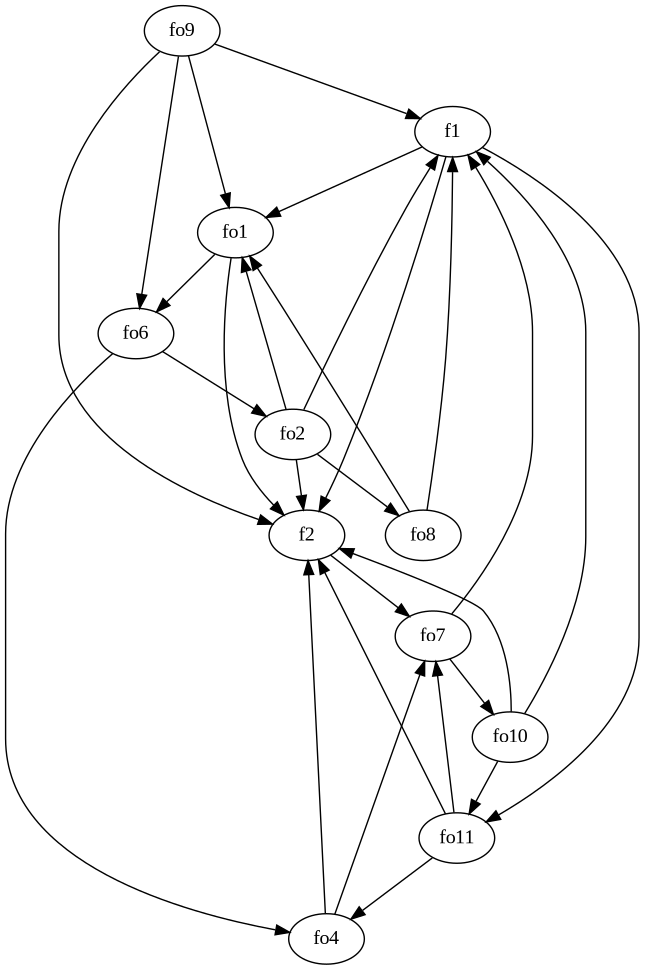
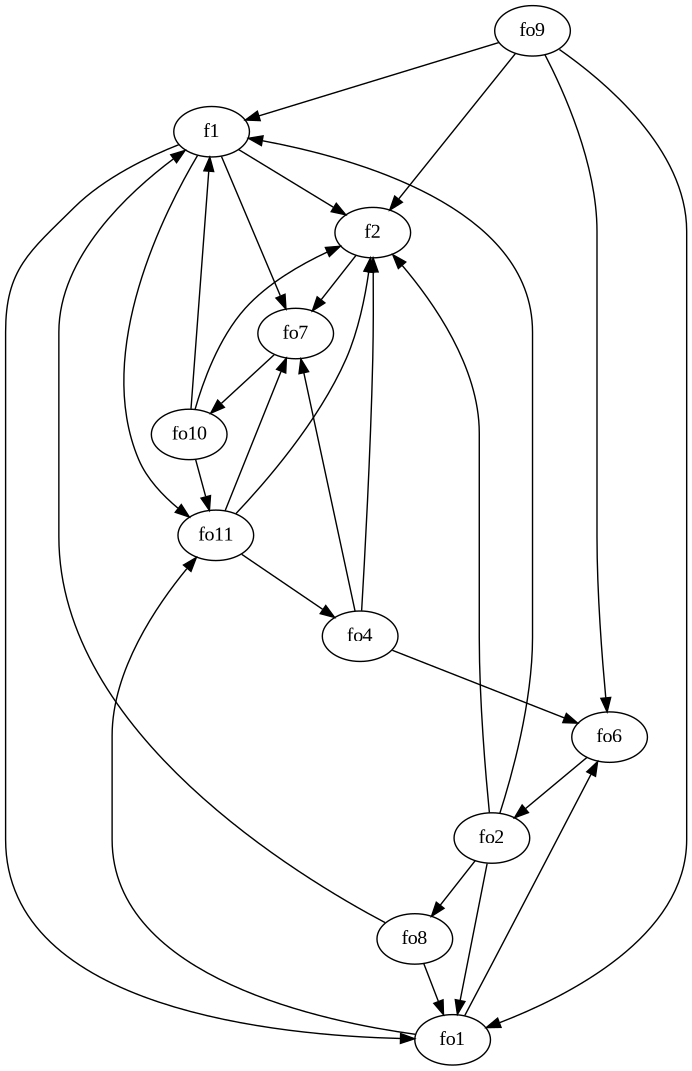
edge "fo1" -> "f2": now "fo1" -> "fo11"
edge "fo7" -> "f1": reversed
edge "fo6" -> "fo4": reversed
